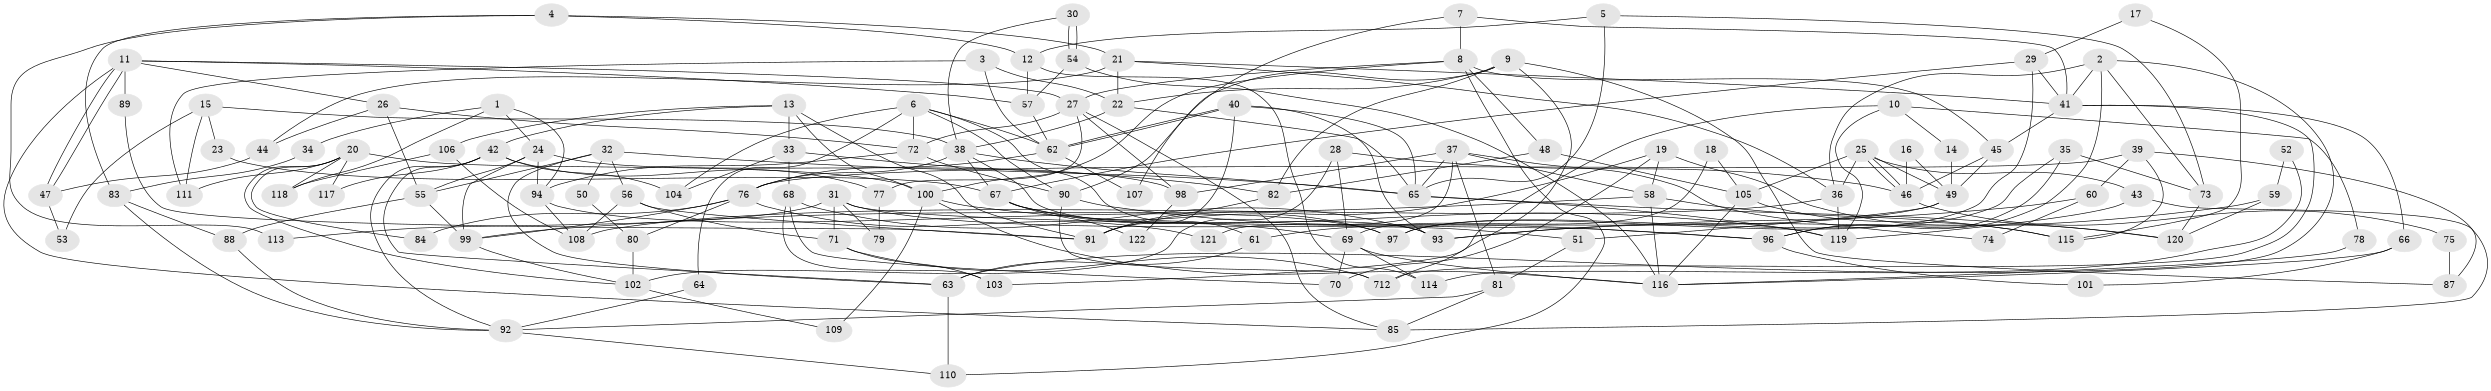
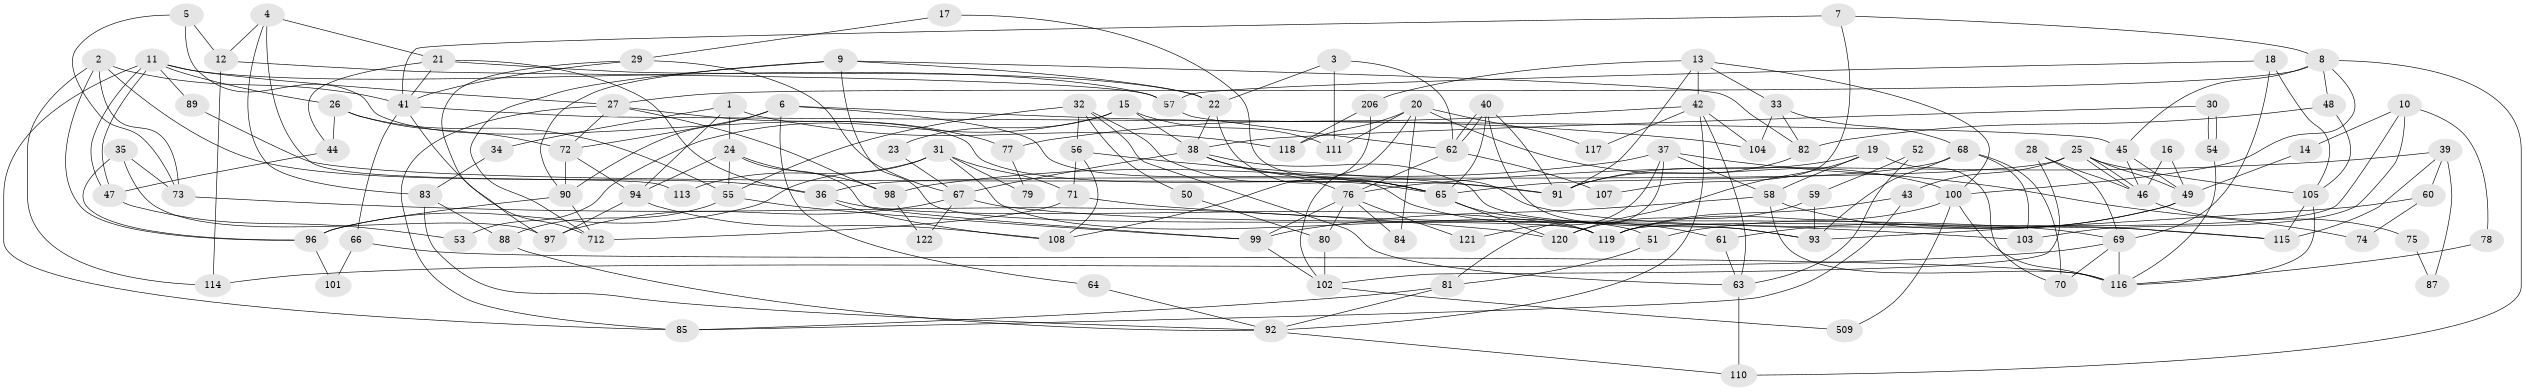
edge "54" -- "57": now "18" -- "57"
edge "6" -- "62": removed
node "106": label "106" -> "206"
edge "37" -- "65": now "68" -- "65"
edge "9" -- "87": now "9" -- "119"
node "109": label "109" -> "509"
